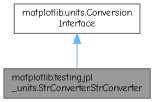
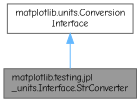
node "matplotlib.testing.jpl _units.StrConverter.StrConverter": label "matplotlib.testing.jpl _units.StrConverter.StrConverter" -> "matplotlib.testing.jpl _units.Interface.StrConverter"
